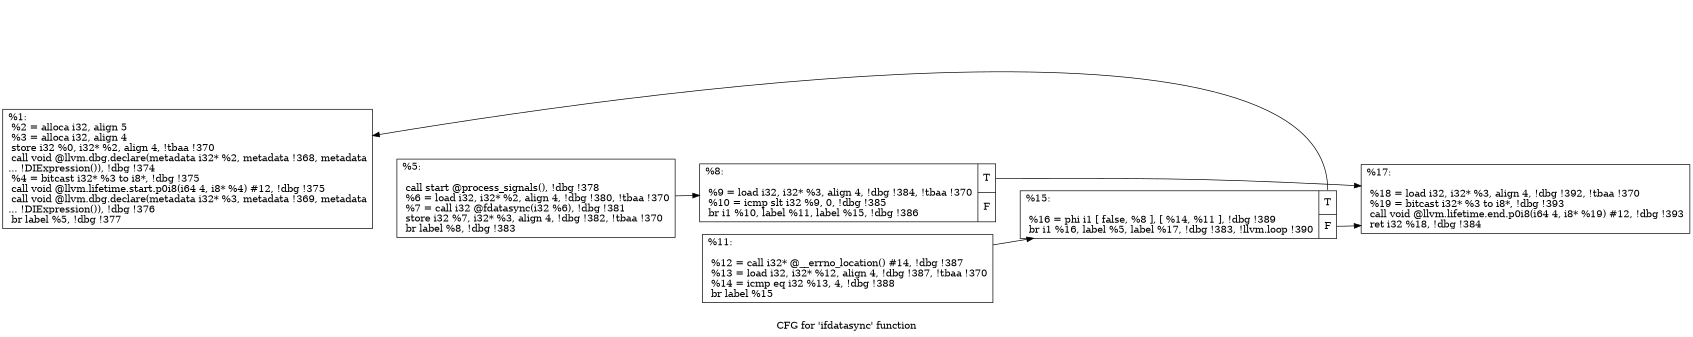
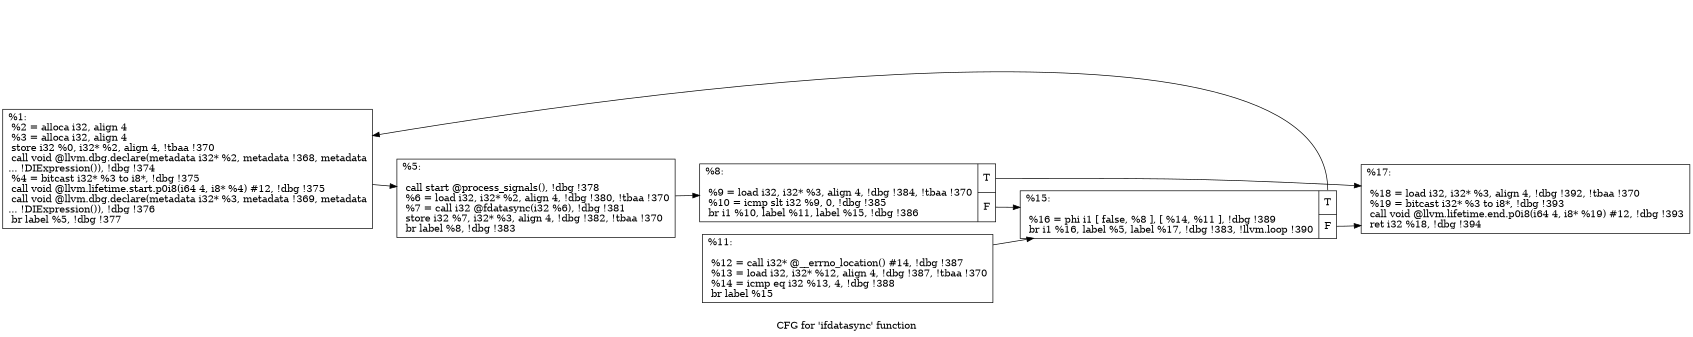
node "%1:": text "%2 = alloca i32, align 5" -> "%2 = alloca i32, align 4"
edge "%1:" -> "%5:": added
edge "%8:" -> "%15:": added
node "%17:": text "ret i32 %18, !dbg !384" -> "ret i32 %18, !dbg !394"
